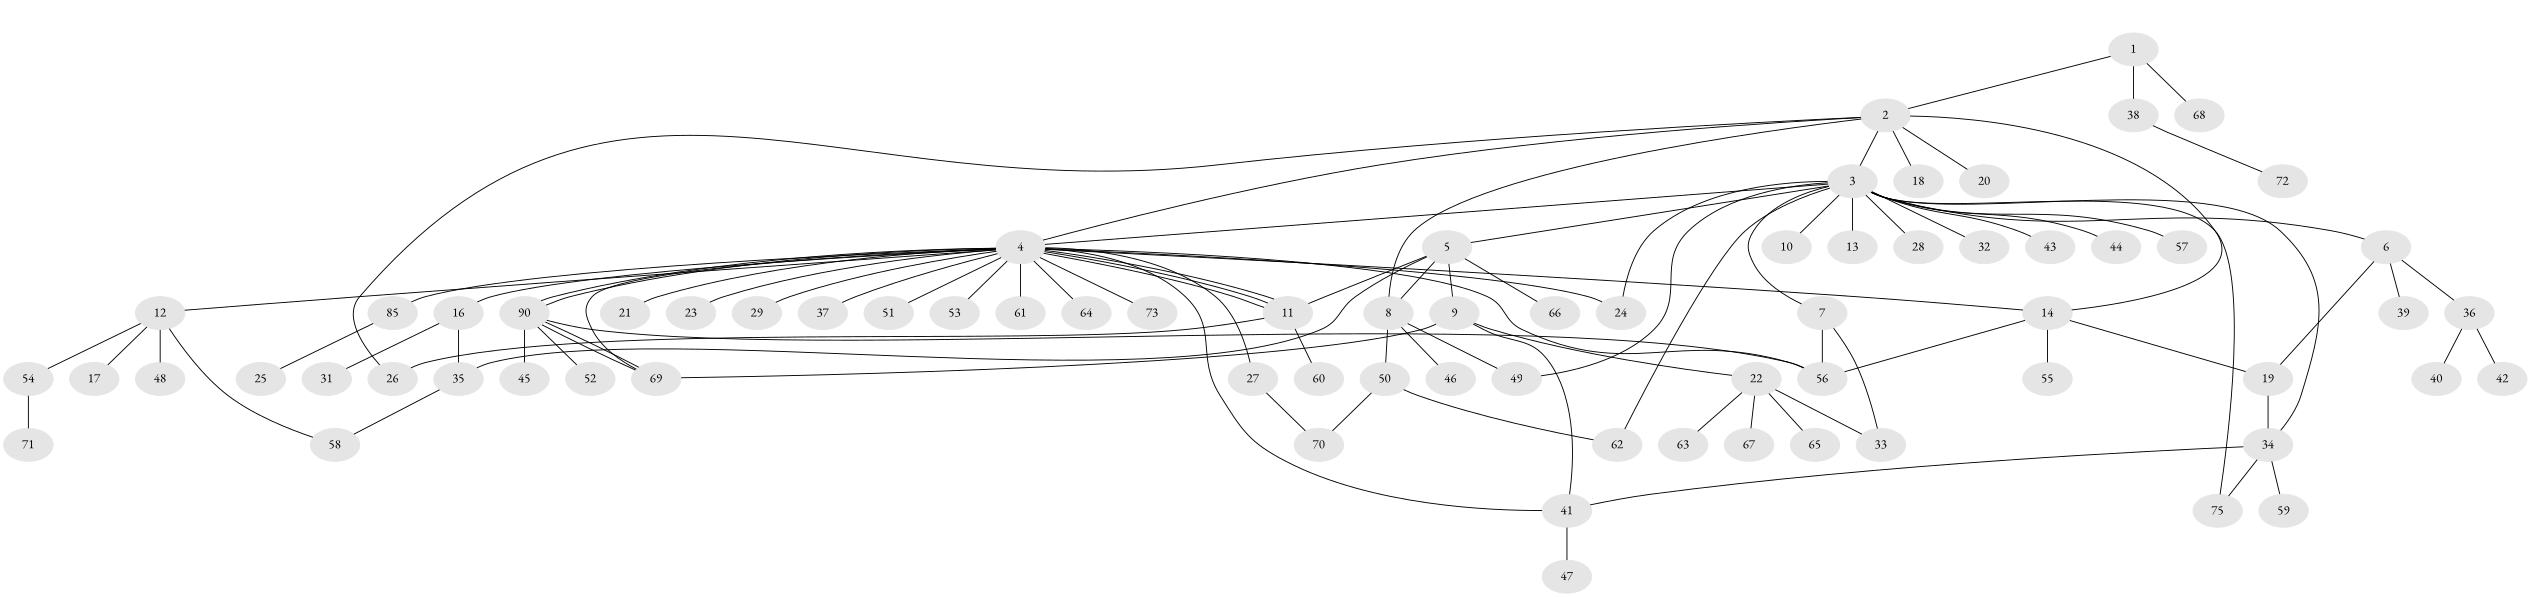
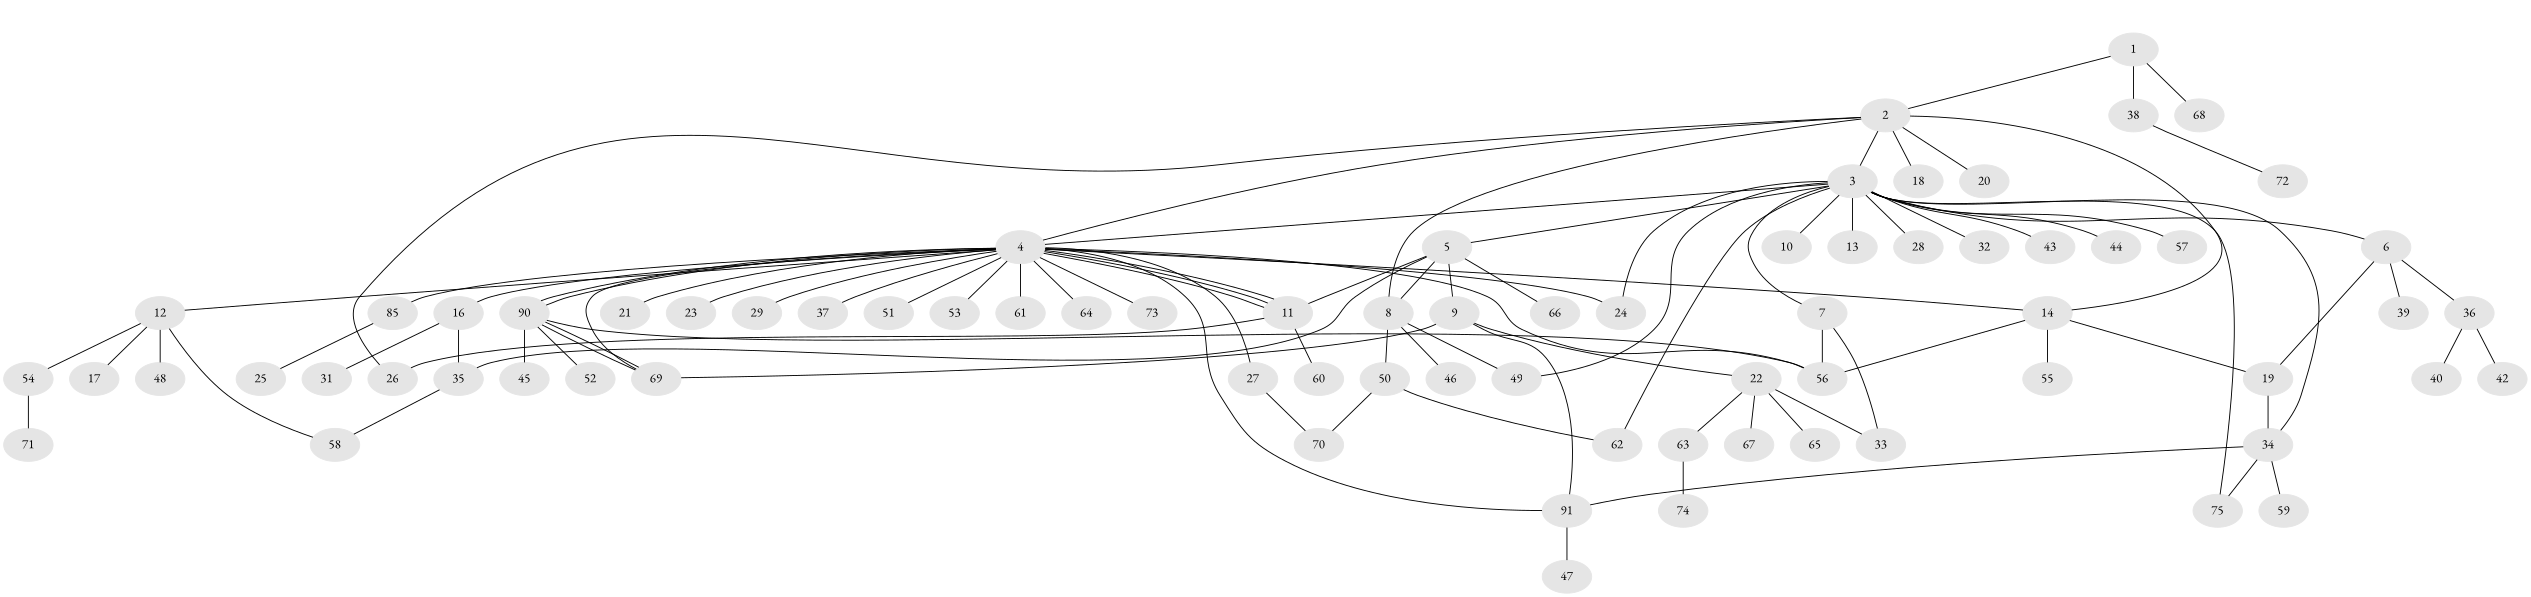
node "41": label "41" -> "91"
node "74": added
